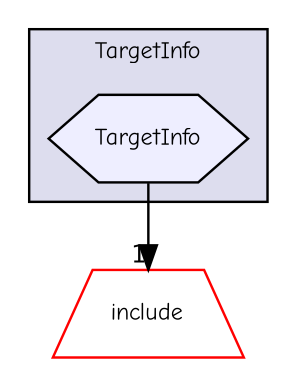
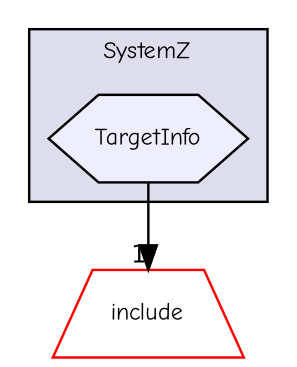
cluster "TargetInfo": label "TargetInfo" -> "SystemZ"
